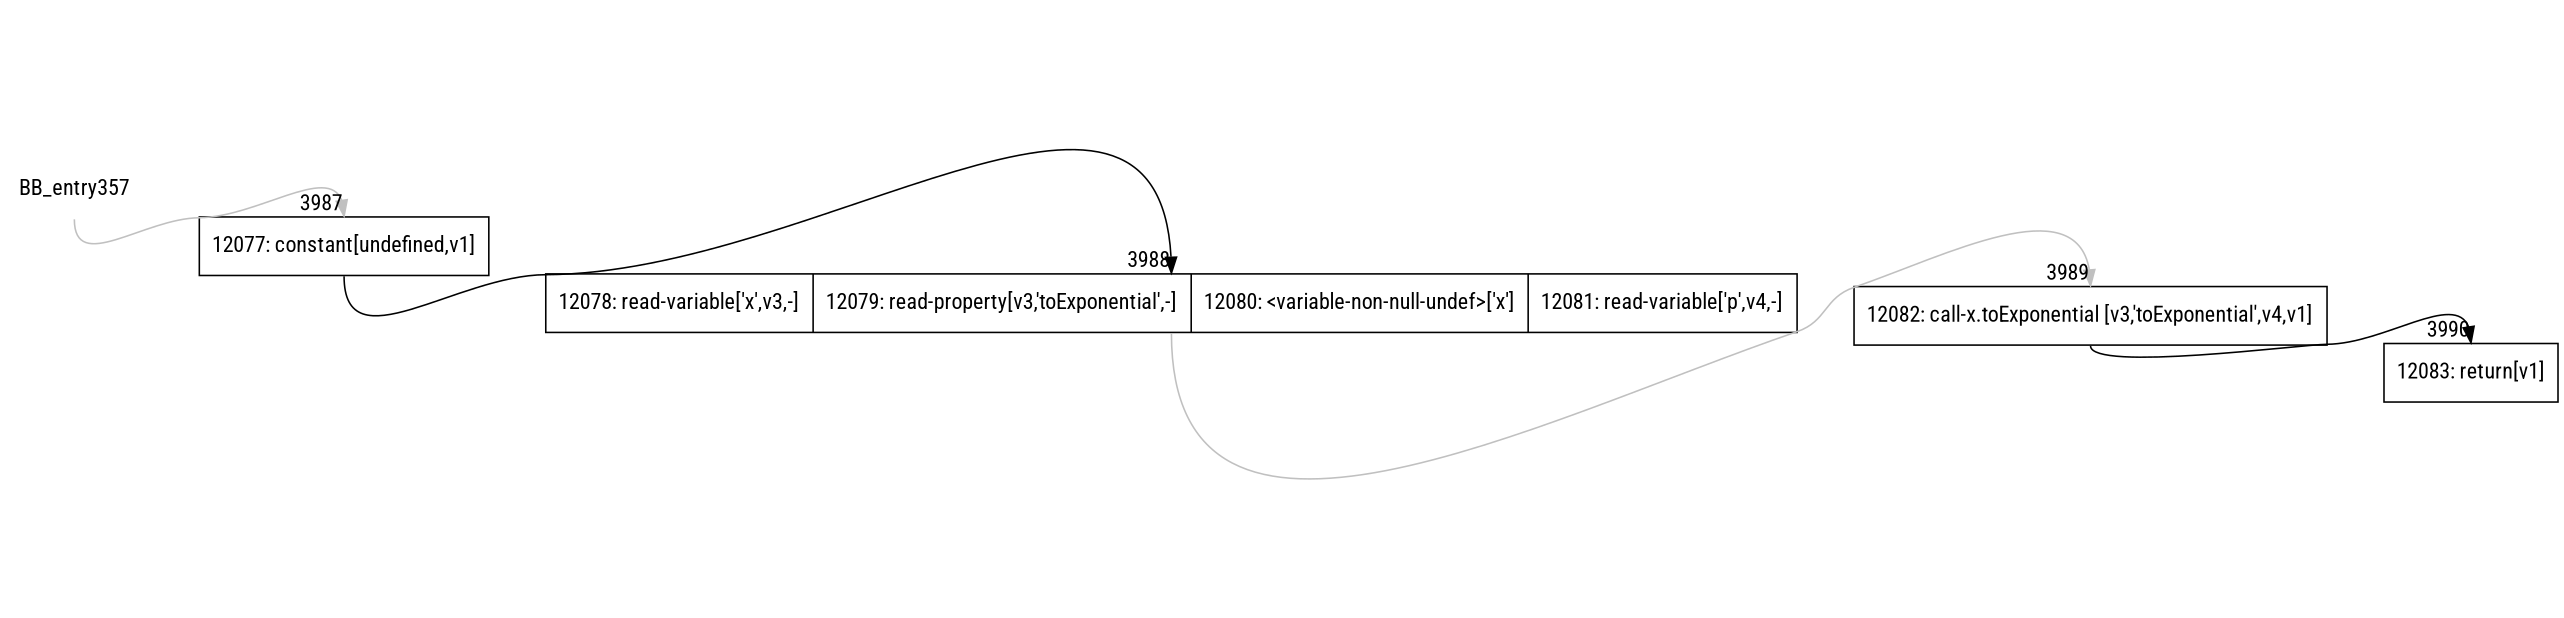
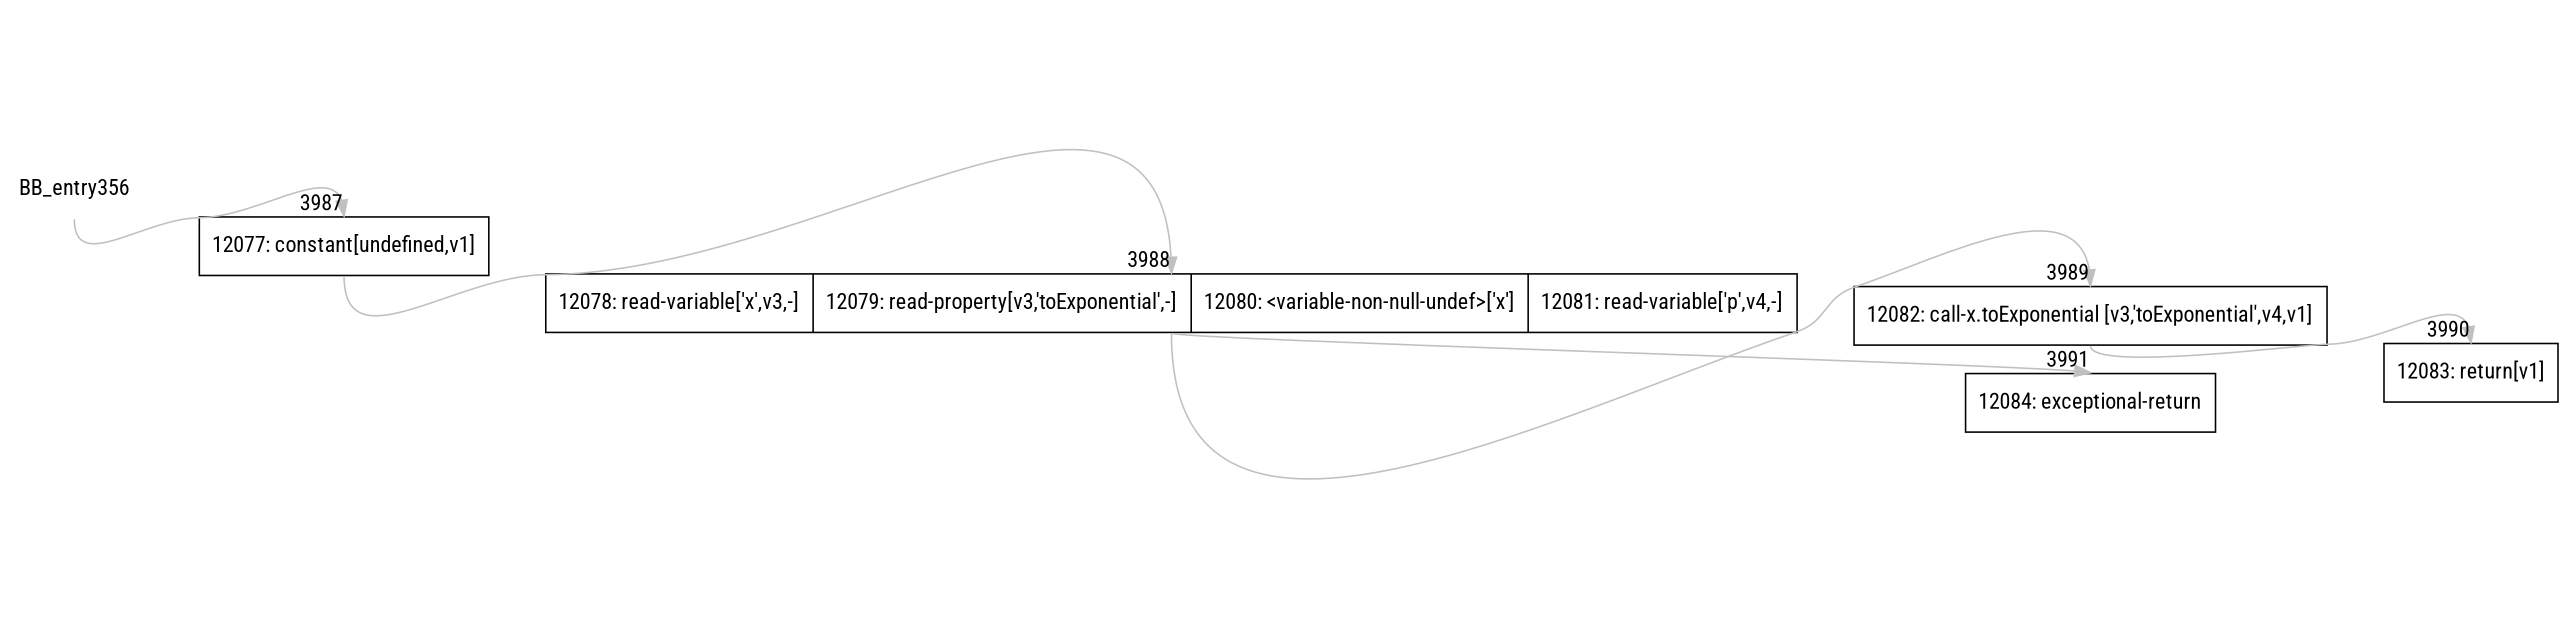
node "BB_entry357": label "BB_entry357" -> "BB_entry356"
edge "12077: constant[undefined,v1]" -> "12078: read-variable['x',v3,-]": color black -> gray
edge "12082: call-x.toExponential [v3,'toExponential',v4,v1]" -> "12083: return[v1]": color black -> gray
node "12084: exceptional-return": added
